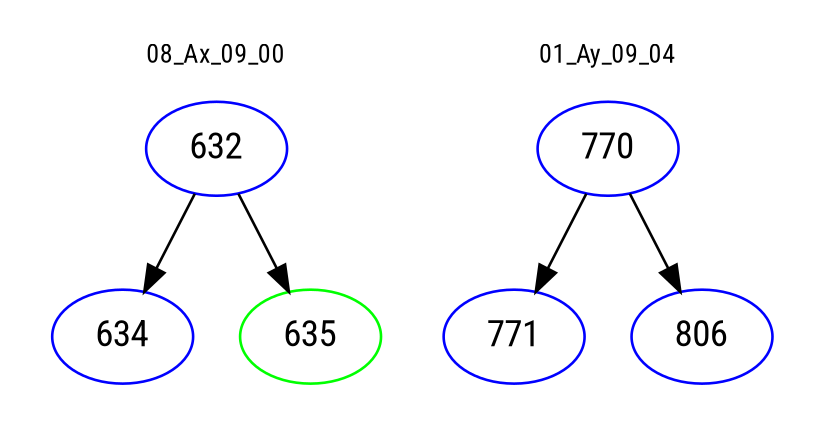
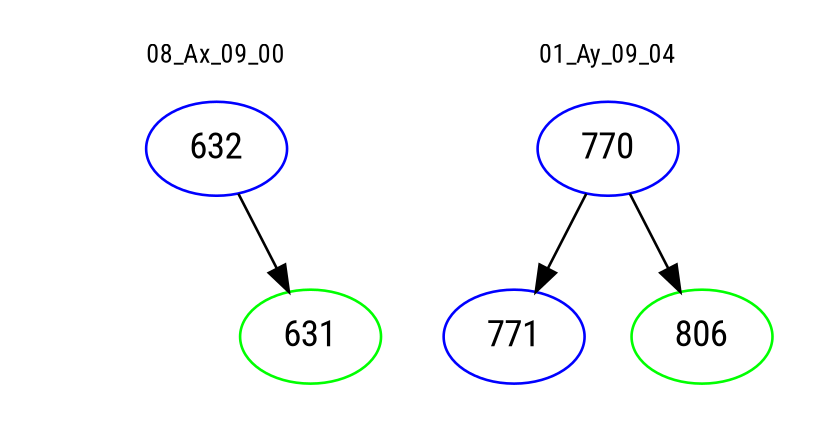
node "634": removed
node "635": label "635" -> "631"
node "806": color blue -> green
